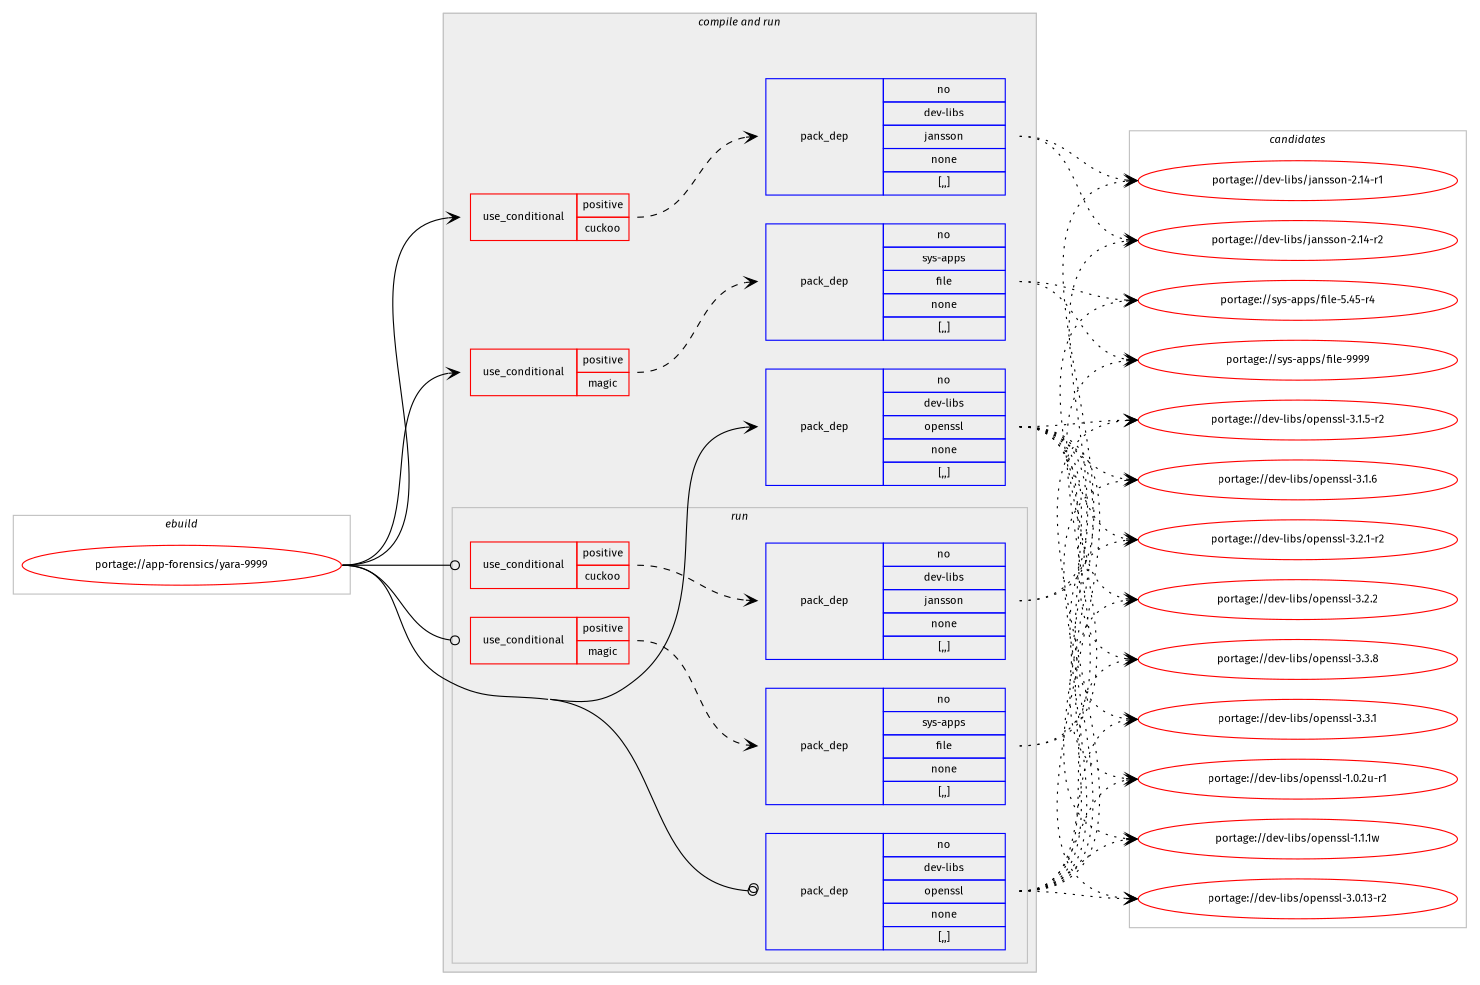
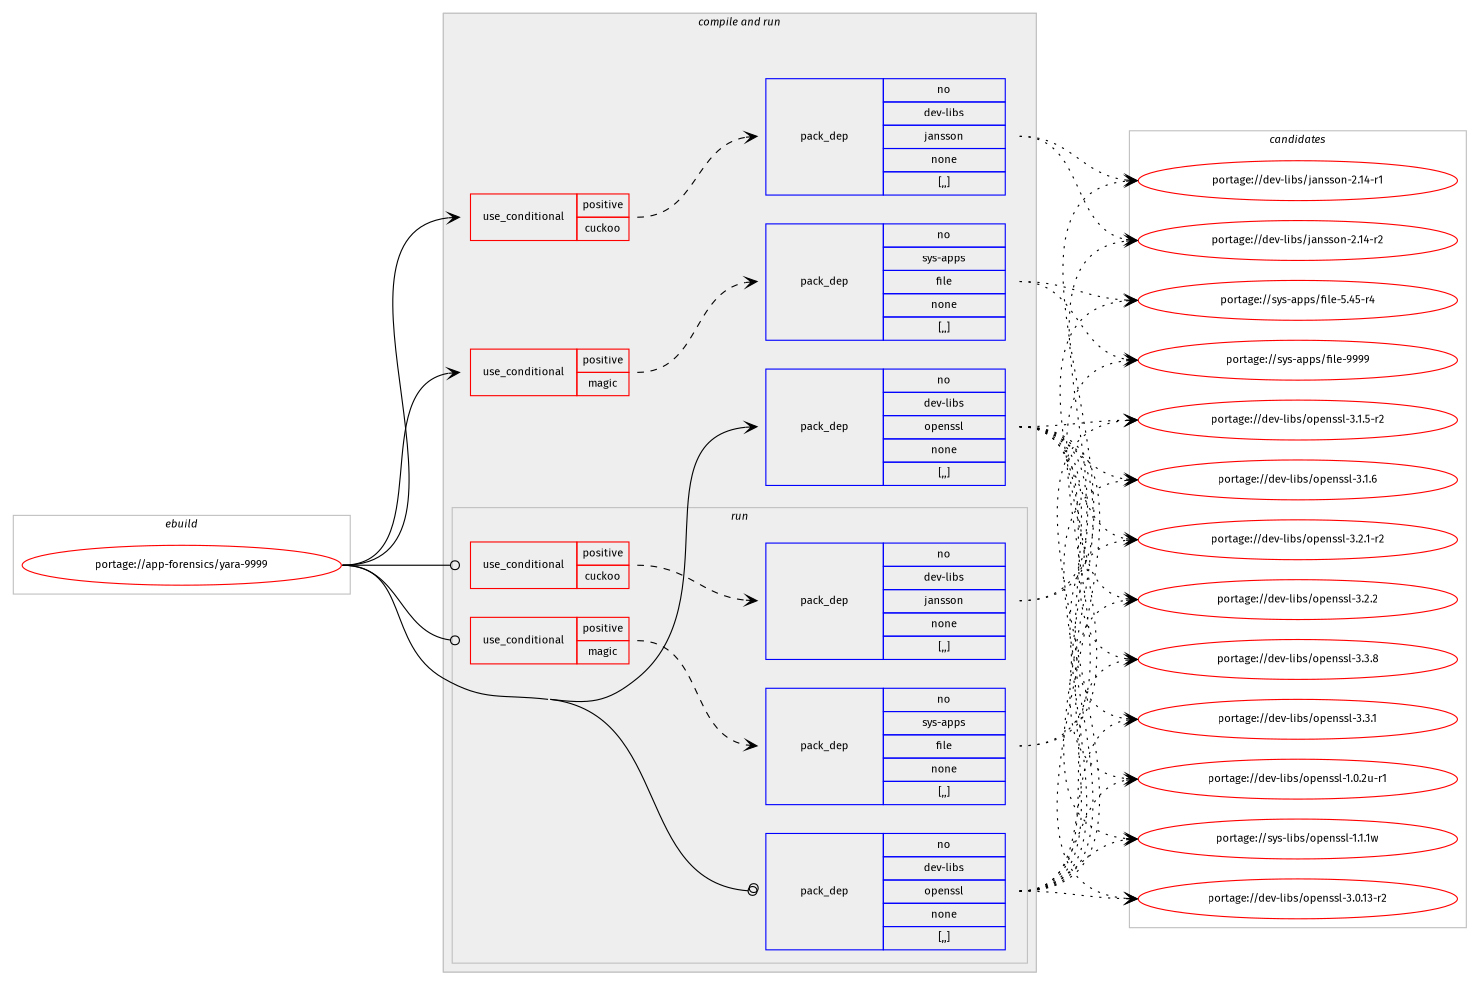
node "portage://dev-libs/openssl-1.1.1w": label "portage://dev-libs/openssl-1.1.1w" -> "portage://sys-libs/openssl-1.1.1w"
